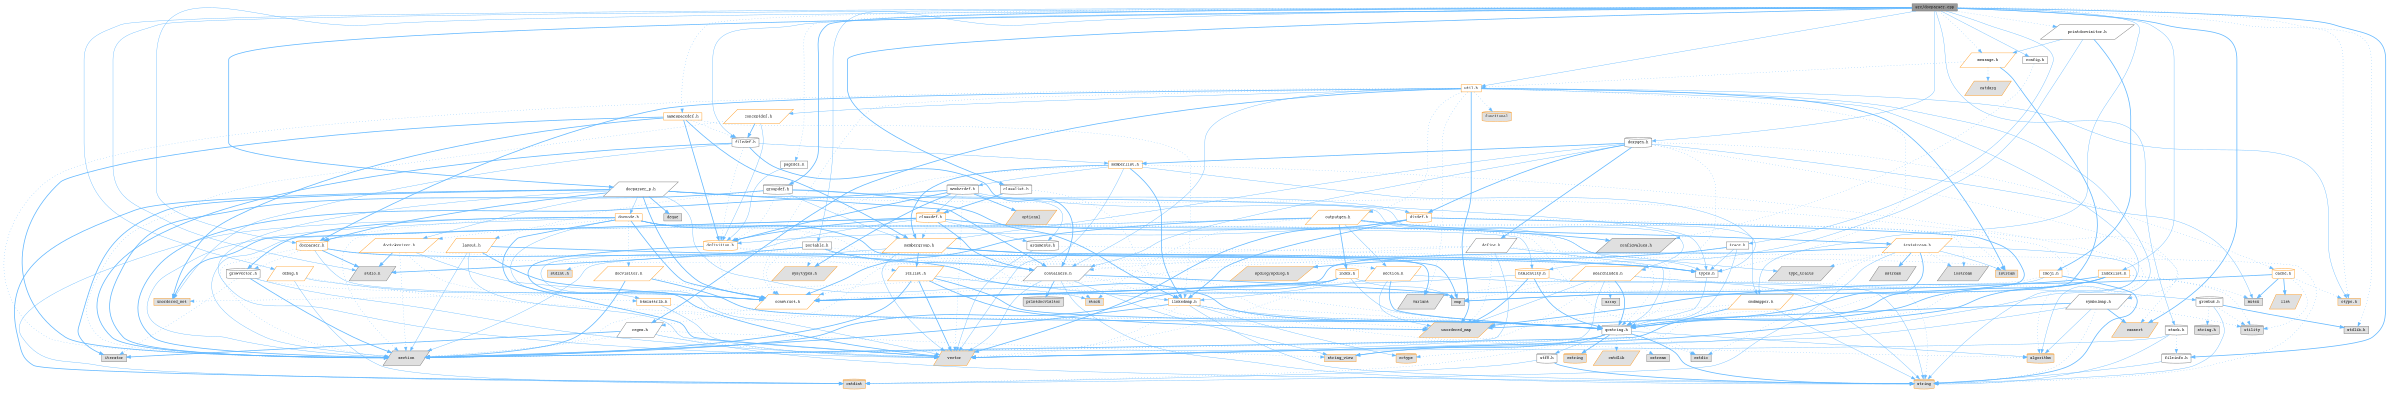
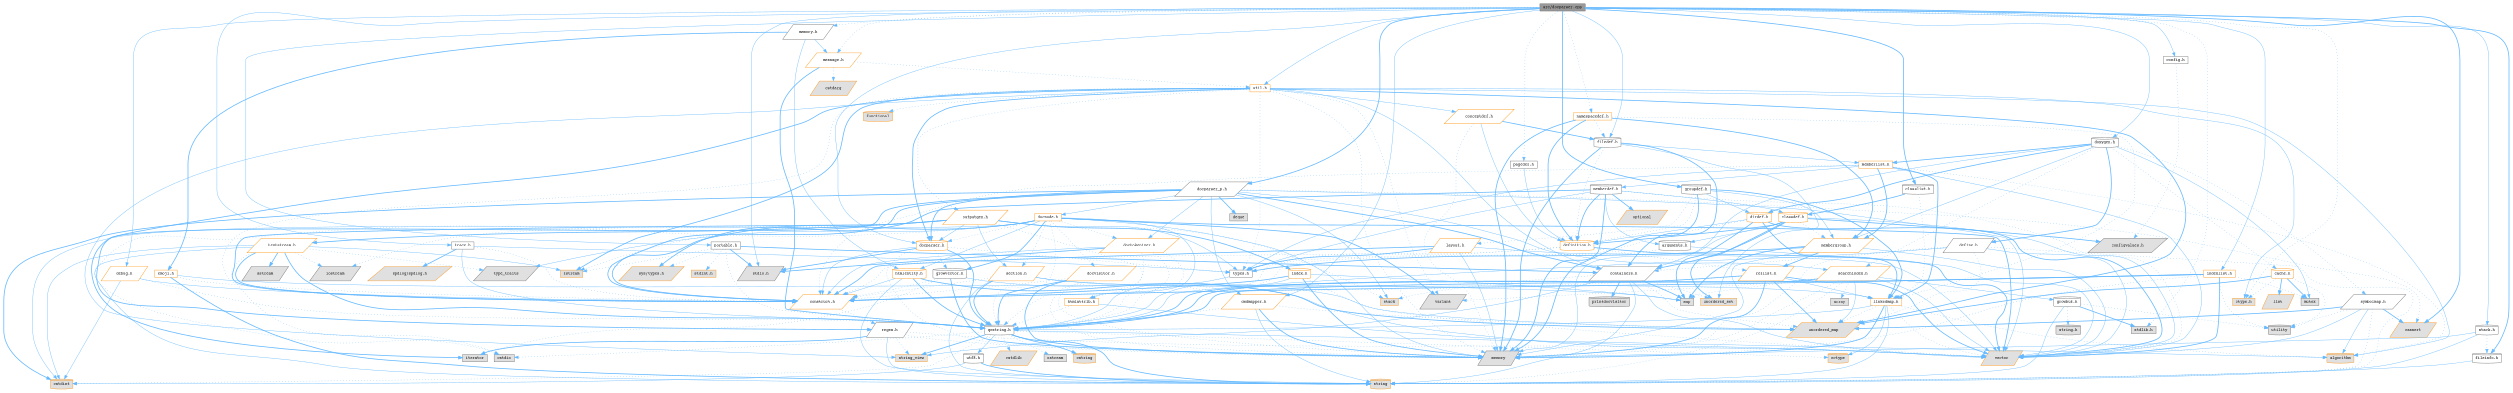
node "printdocvisitor.h": label "printdocvisitor.h" -> "memory.h"
edge "namespacedef.h" -> "unordered_set": removed
node "section": label "section" -> "memory"
